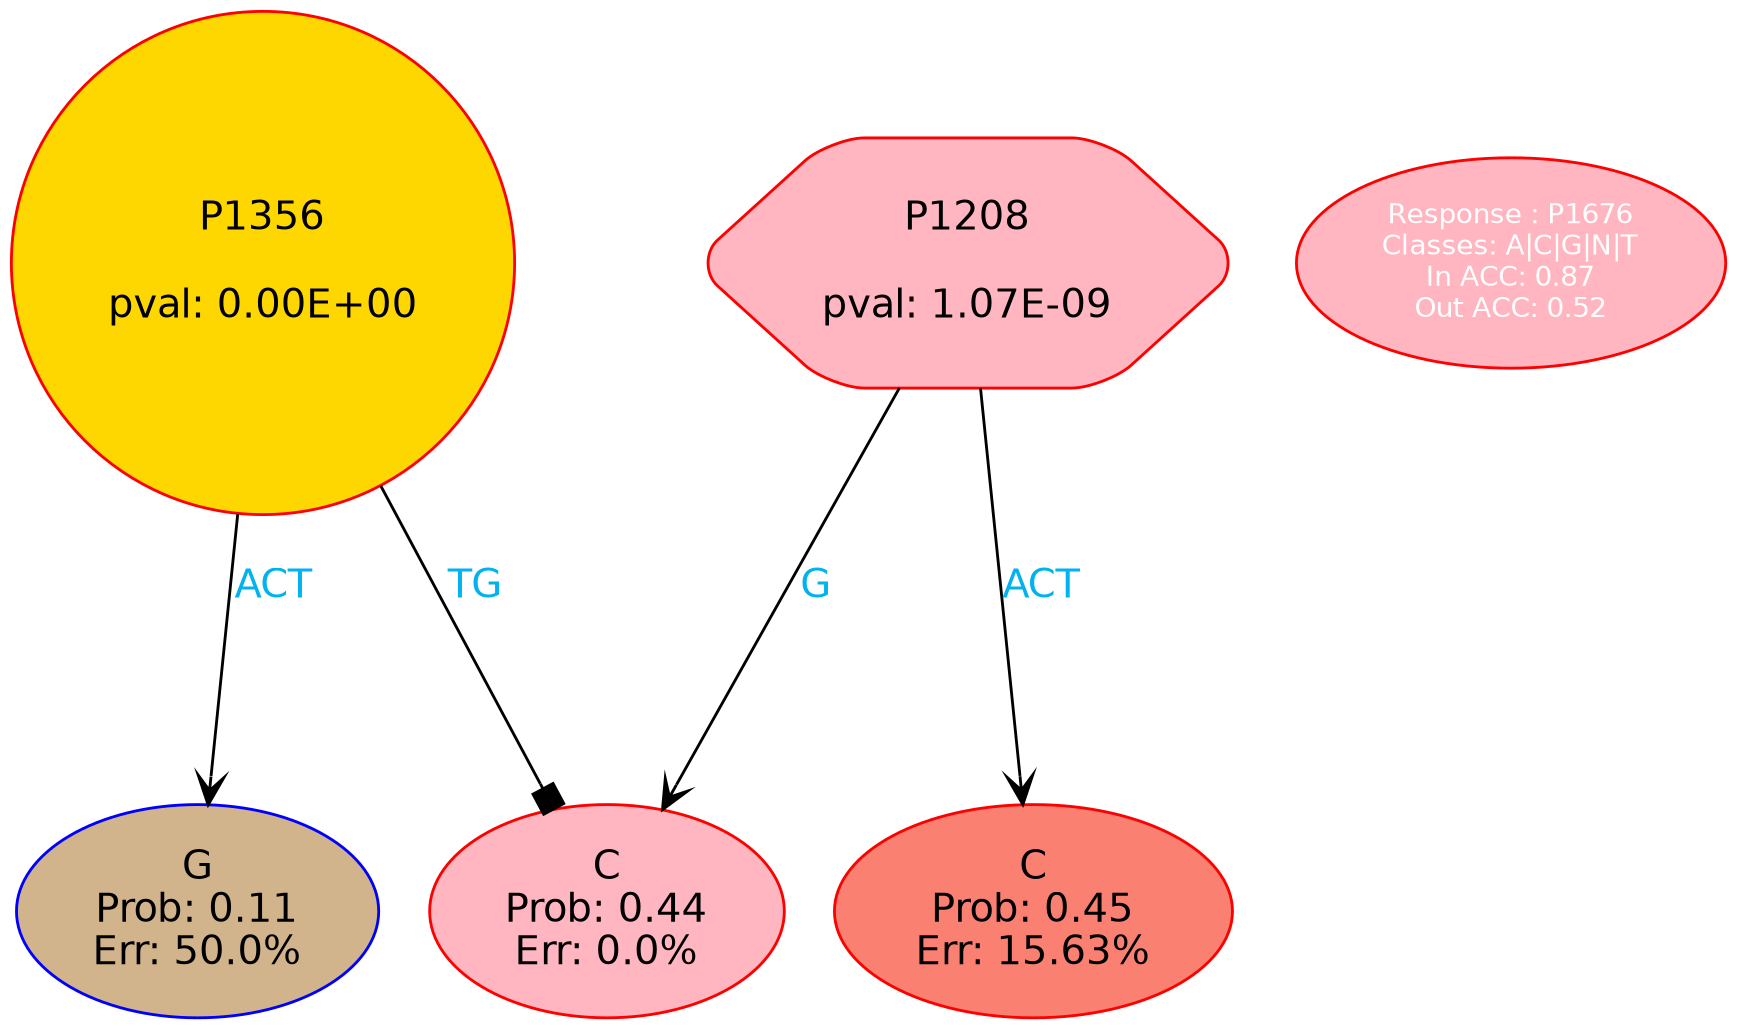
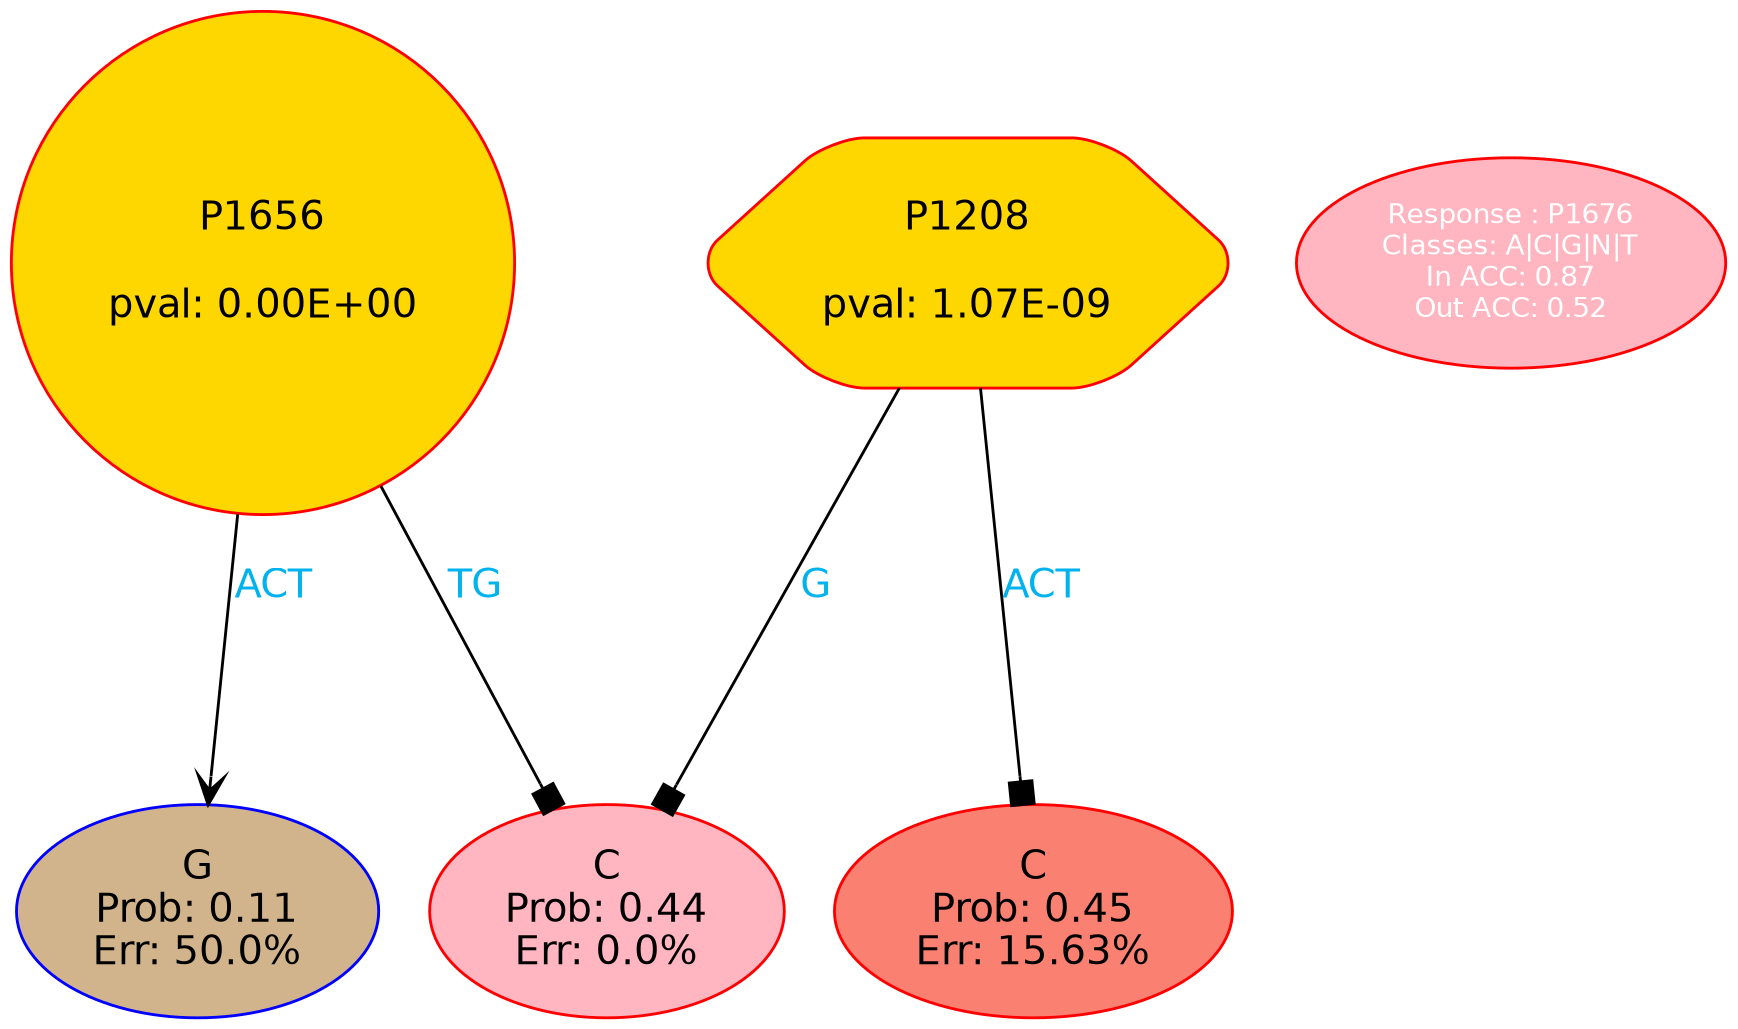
node "P1356 pval: 0.00E+00": label "P1356 pval: 0.00E+00" -> "P1656 pval: 0.00E+00"
node "P1208 pval: 1.07E-09": fillcolor lightpink -> gold
edge "P1208 pval: 1.07E-09" -> "C Prob: 0.45 Err: 15.63%": arrowhead vee -> box
edge "P1208 pval: 1.07E-09" -> "C Prob: 0.44 Err: 0.0%": arrowhead vee -> box
